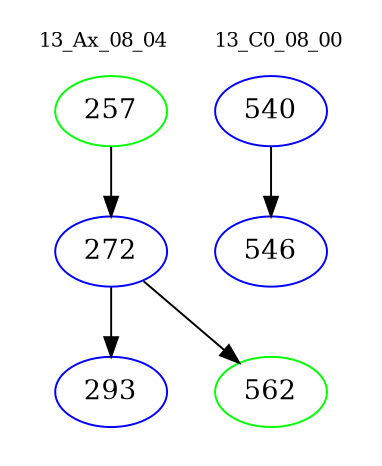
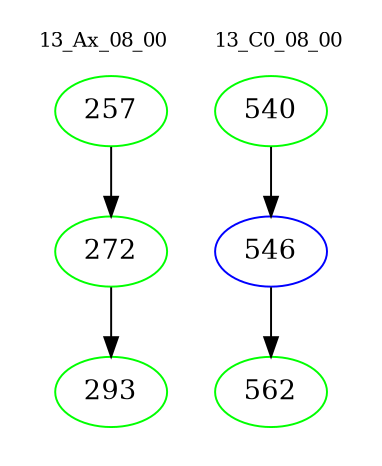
cluster "13_Ax_08_04": label "13_Ax_08_04" -> "13_Ax_08_00"
node "540": color blue -> green
node "272": color blue -> green
edge "272" -> "562": now "546" -> "562"
node "293": color blue -> green
